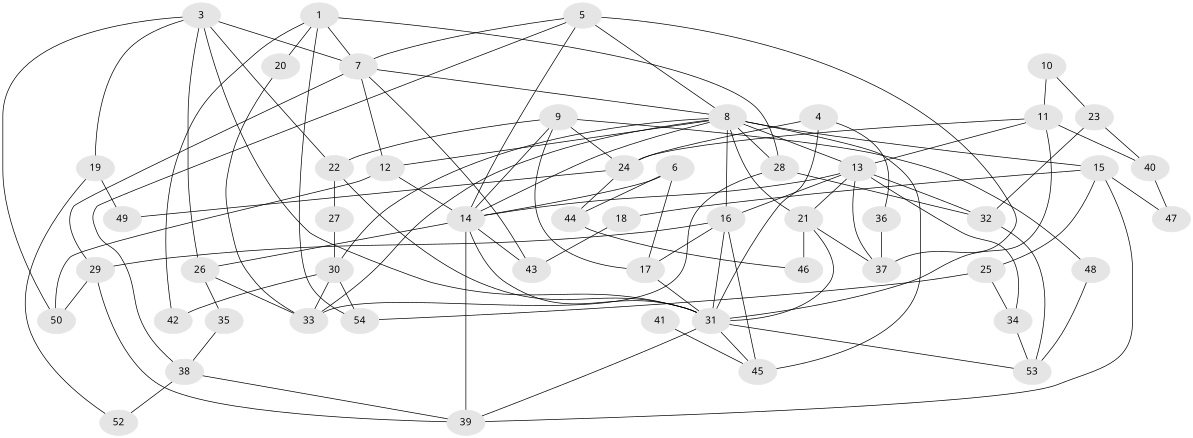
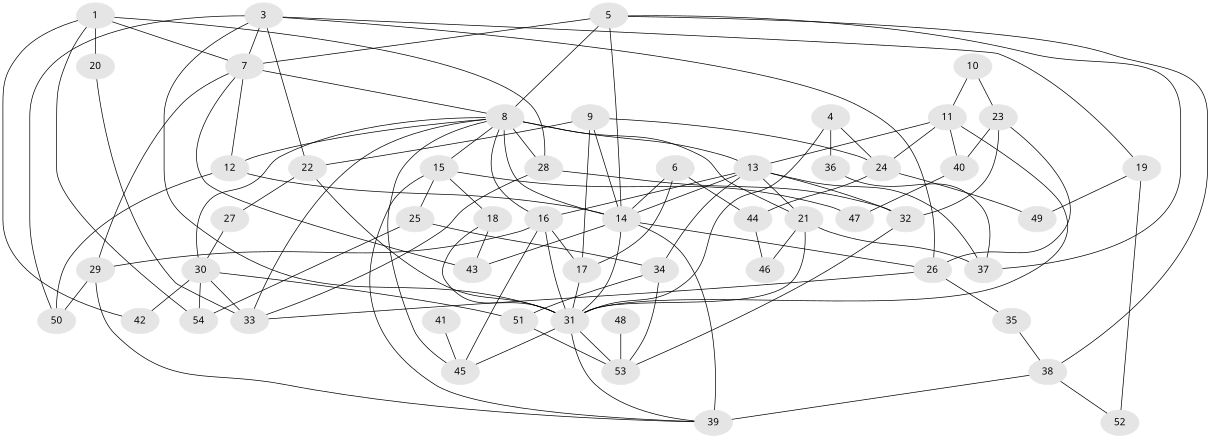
edge "9" -- "48": removed
edge "23" -- "26": added
edge "18" -- "31": added
node "51": added
